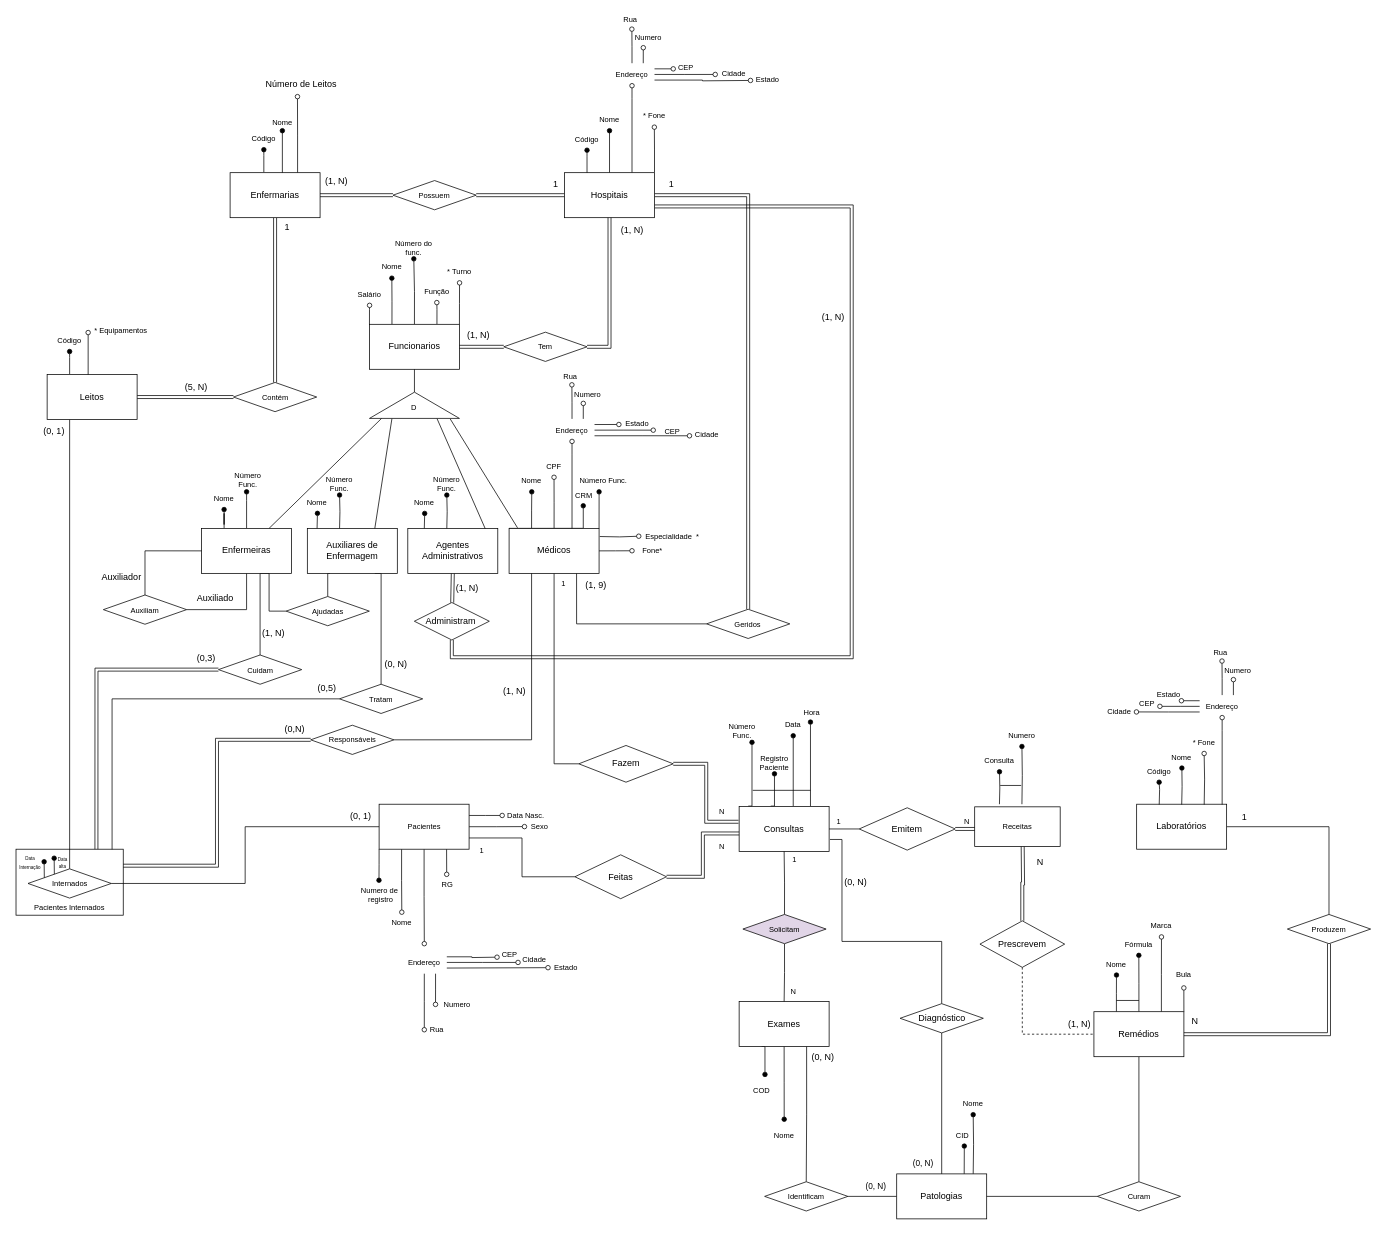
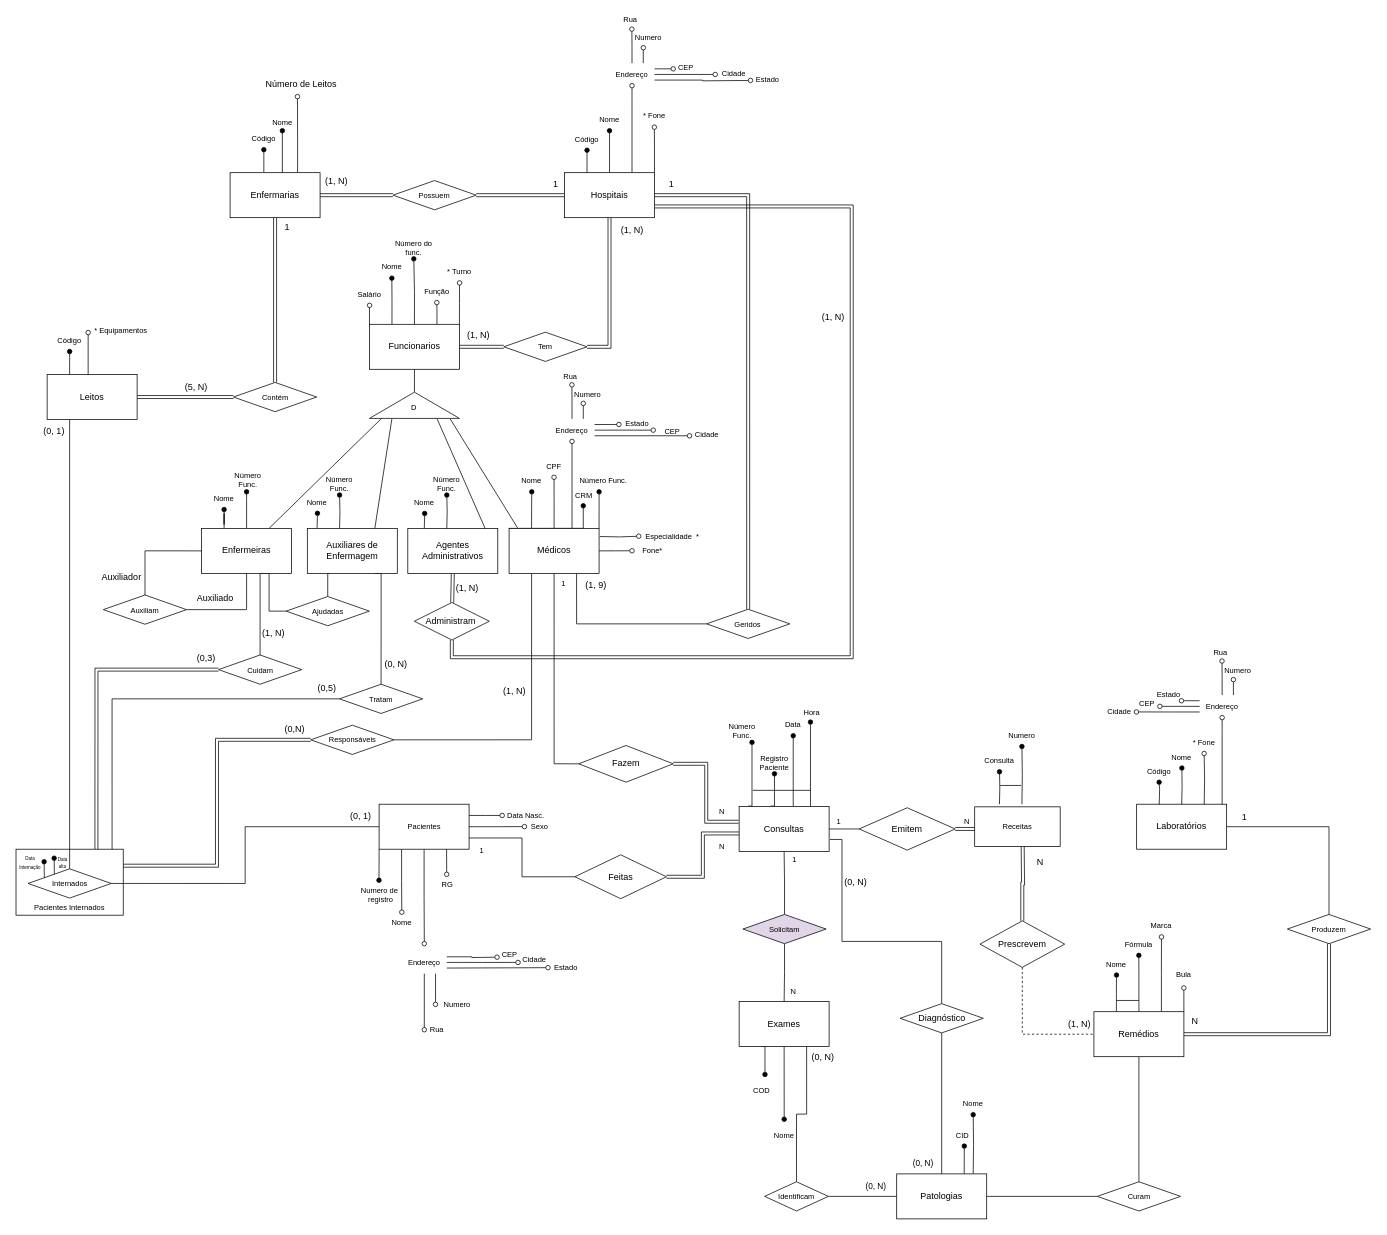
node "Identificam": size 83x29 -> 64x29
